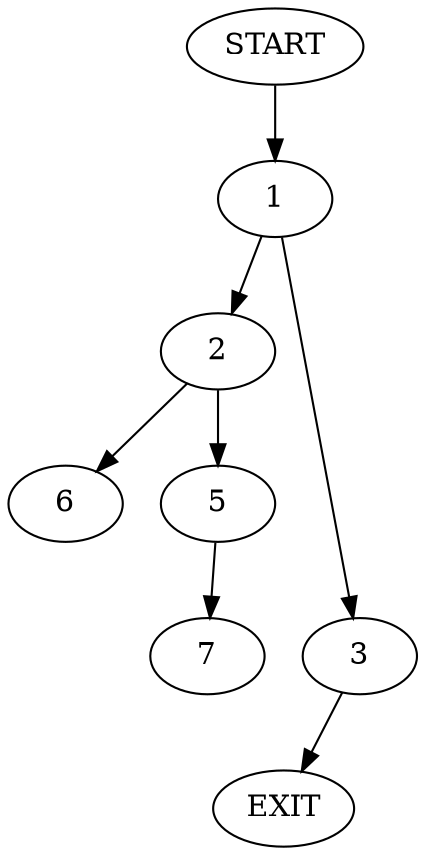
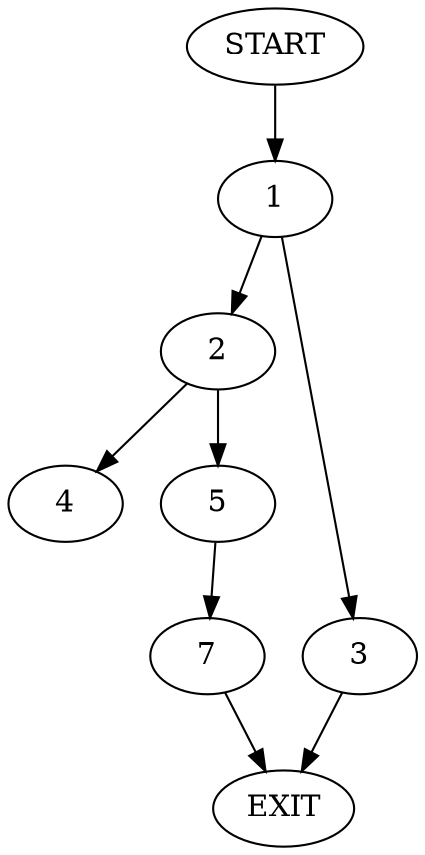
node "6": label "6" -> "4"
edge "7" -> "EXIT": added
